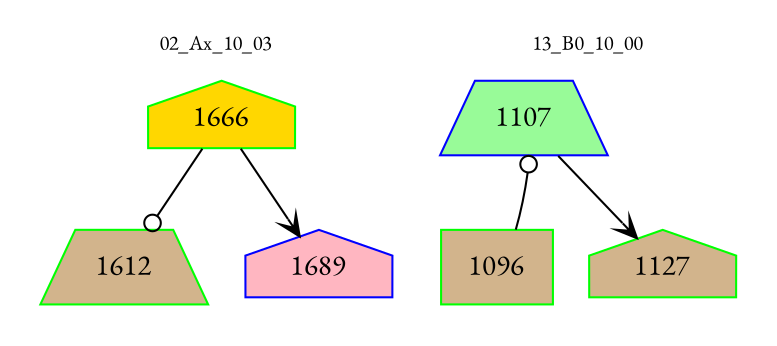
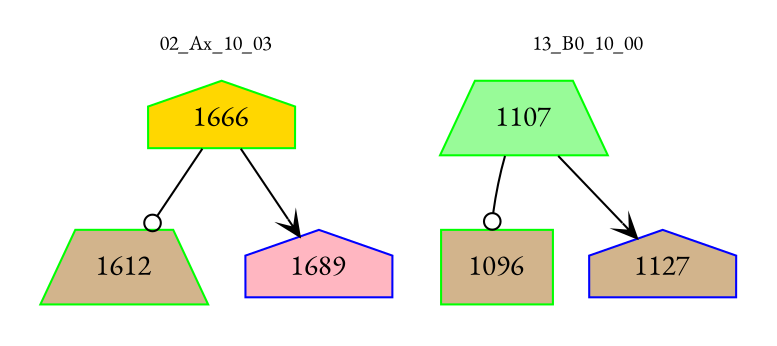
node "1107": color blue -> green
edge "1096" -> "1107": reversed
node "1127": color green -> blue
